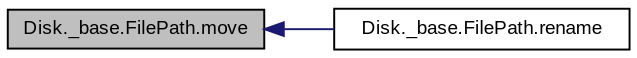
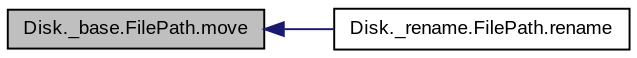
node "Disk._base.FilePath.rename": label "Disk._base.FilePath.rename" -> "Disk._rename.FilePath.rename"
